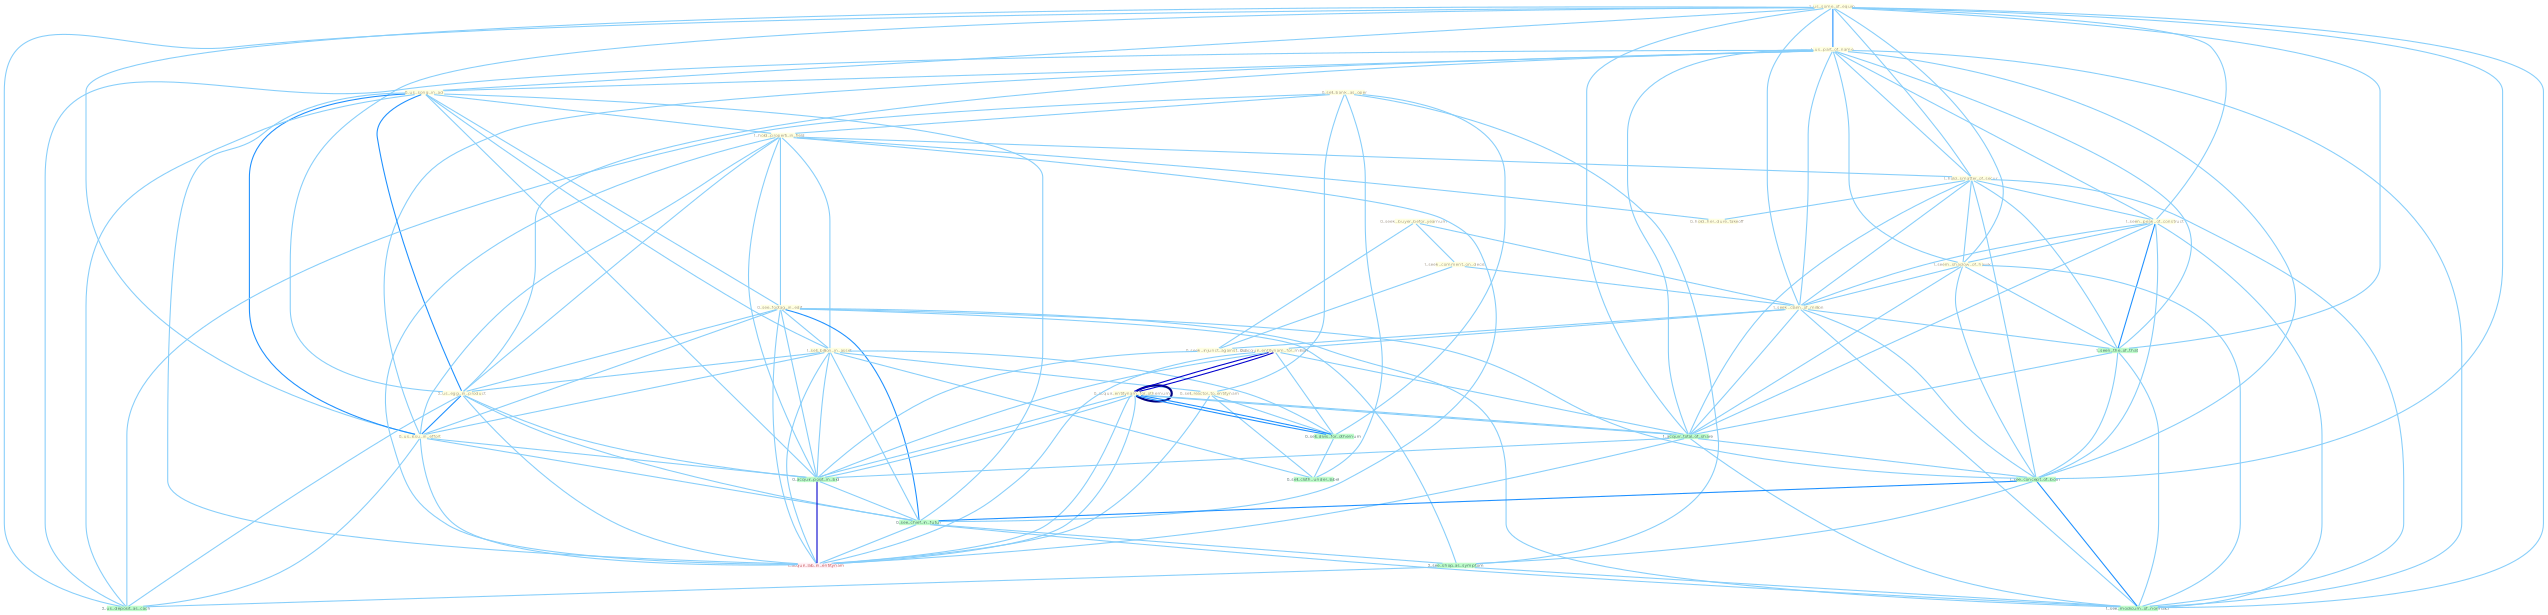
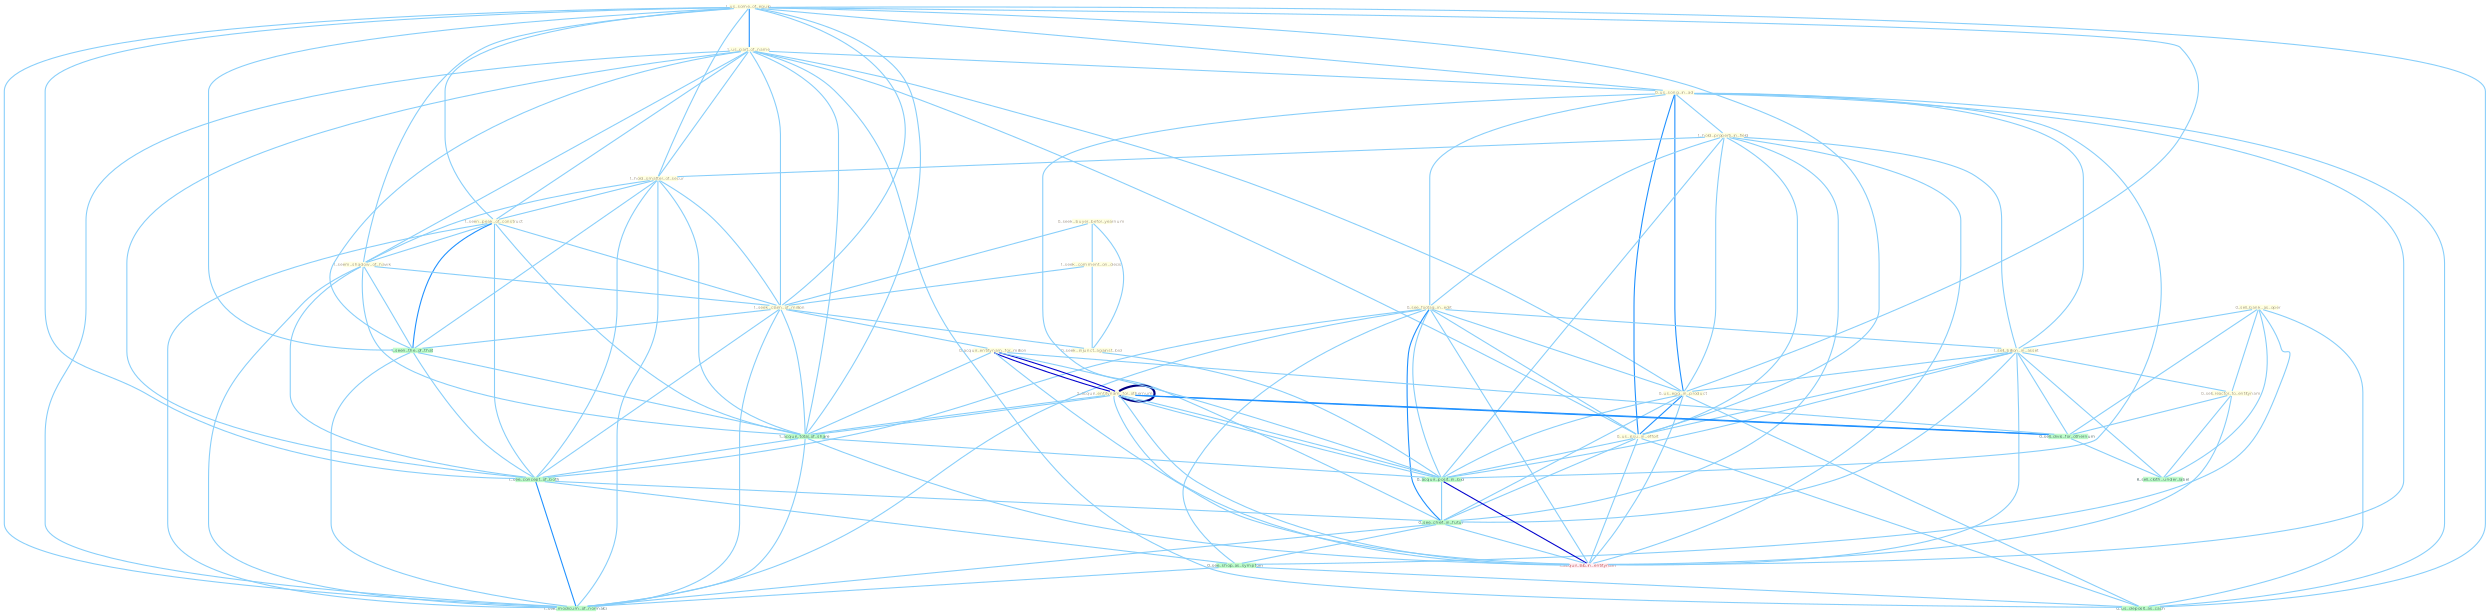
edge "0_sell_bank_as_oper" -- "1_hold_properti_in_field": now "0_sell_bank_as_oper" -- "1_sell_billion_in_asset"
node "0_hold_her_dure_takeoff": removed
node "0_sell_cloth_under_label": label "0_sell_cloth_under_label" -> "8_sell_cloth_under_label"
edge "1_see_concept_of_both" -- "0_see_chief_in_futur": color #1e90ff -> #87cefa
